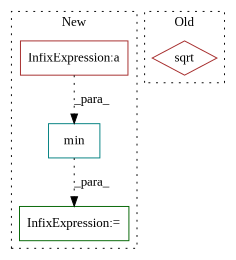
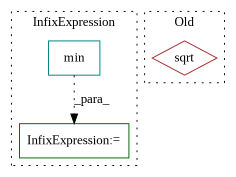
cluster "New": label "New" -> "InfixExpression"
node "InfixExpression:a": removed
